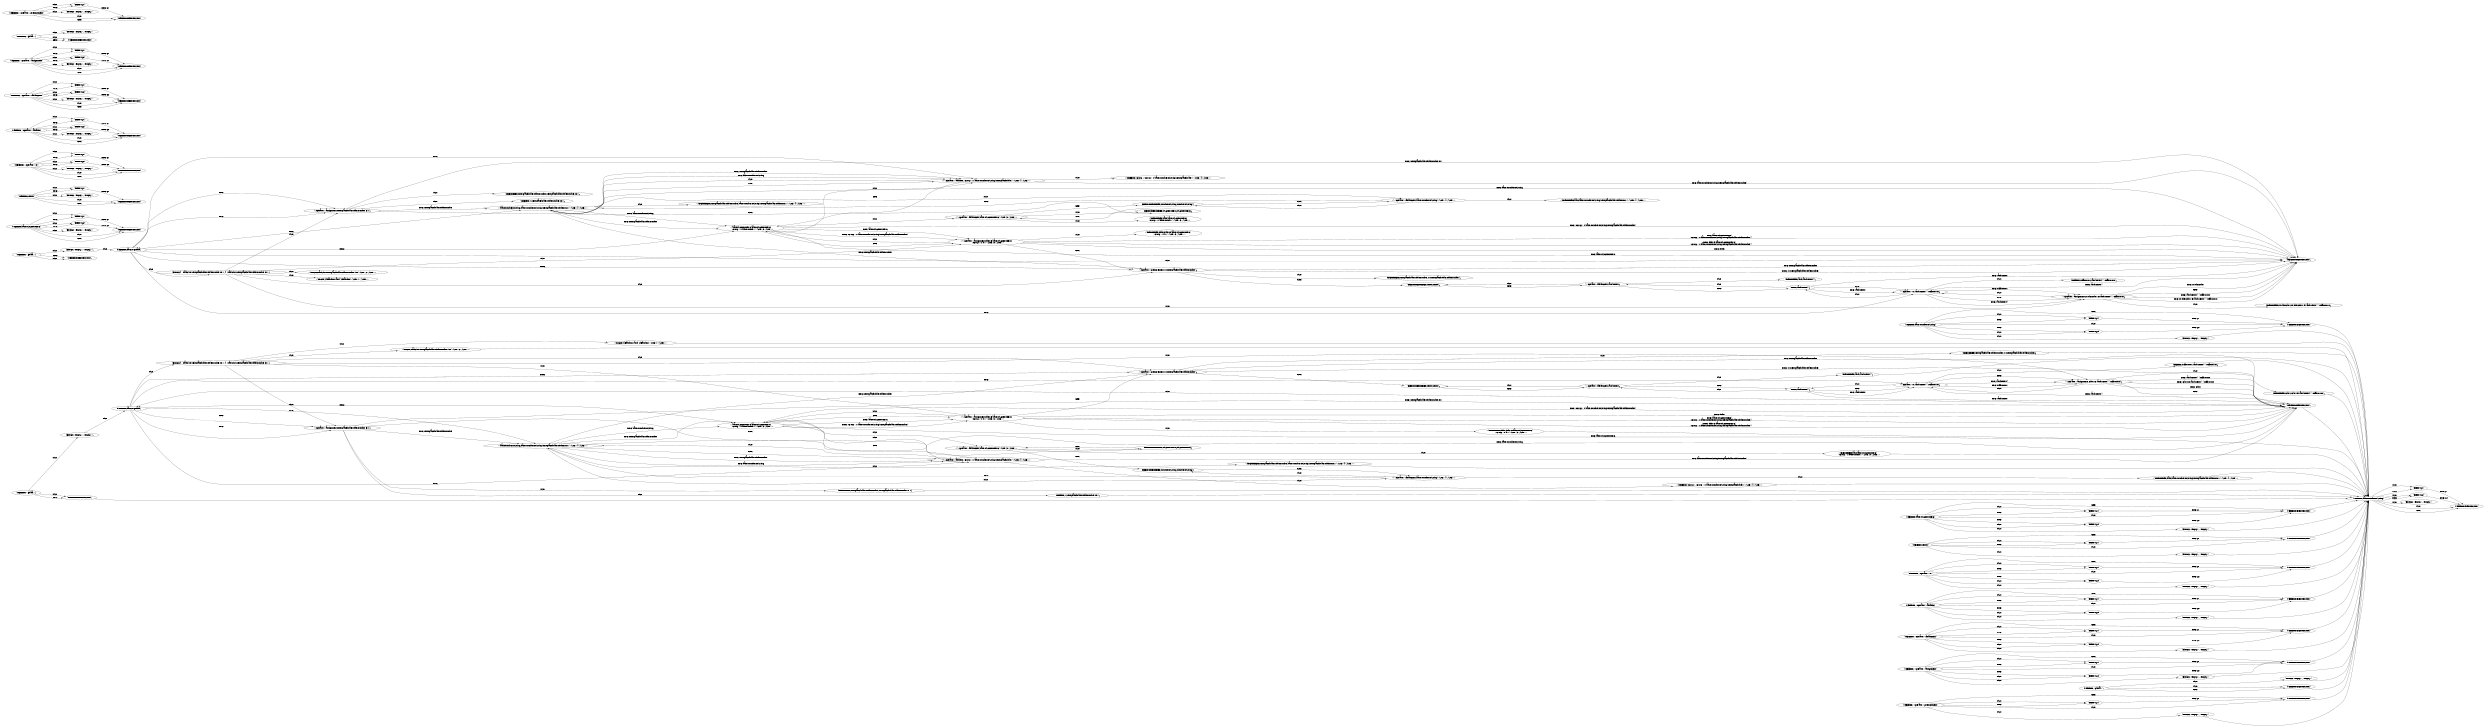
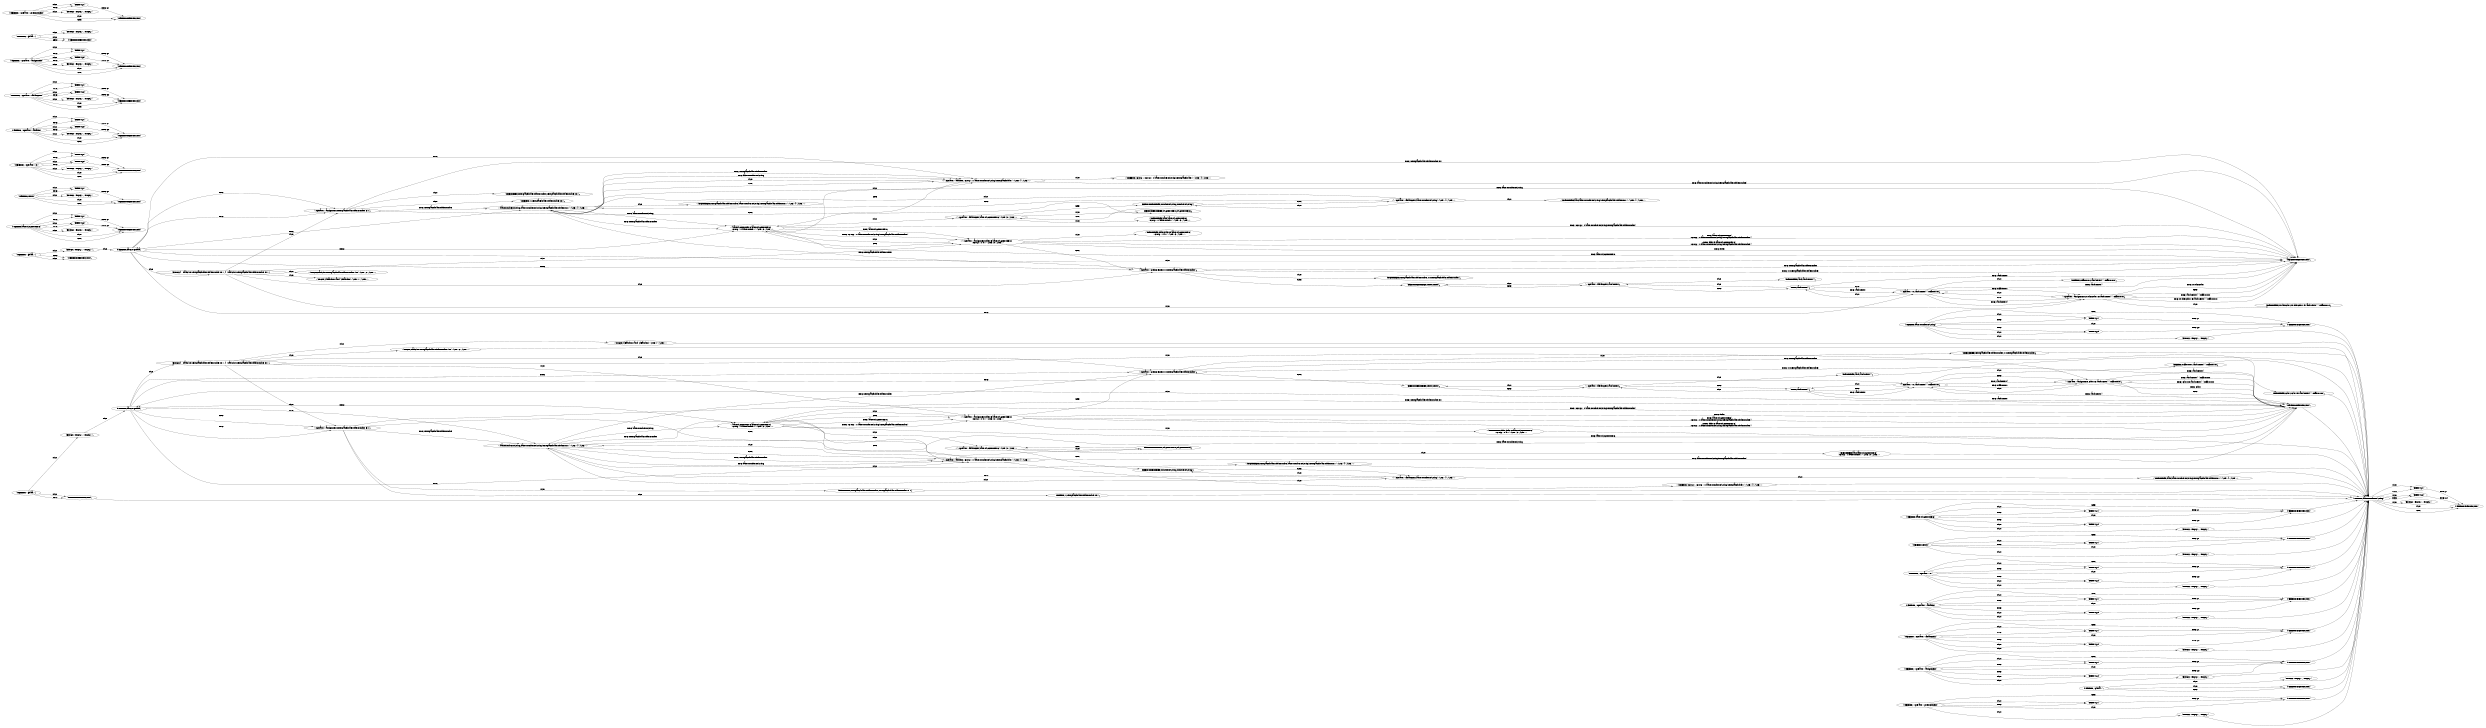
edge "(<operator>.assignment,color_ = rand.nextU() | 0xff000000)" -> "(IDENTIFIER,color_,color_ = rand.nextU() | 0xff000000)": label "AST: " -> "DDG: rand.nextU()"
